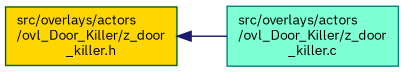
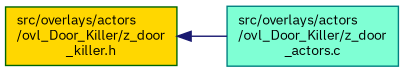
node "src/overlays/actors /ovl_Door_Killer/z_door _killer.c": label "src/overlays/actors /ovl_Door_Killer/z_door _killer.c" -> "src/overlays/actors /ovl_Door_Killer/z_door _actors.c"
